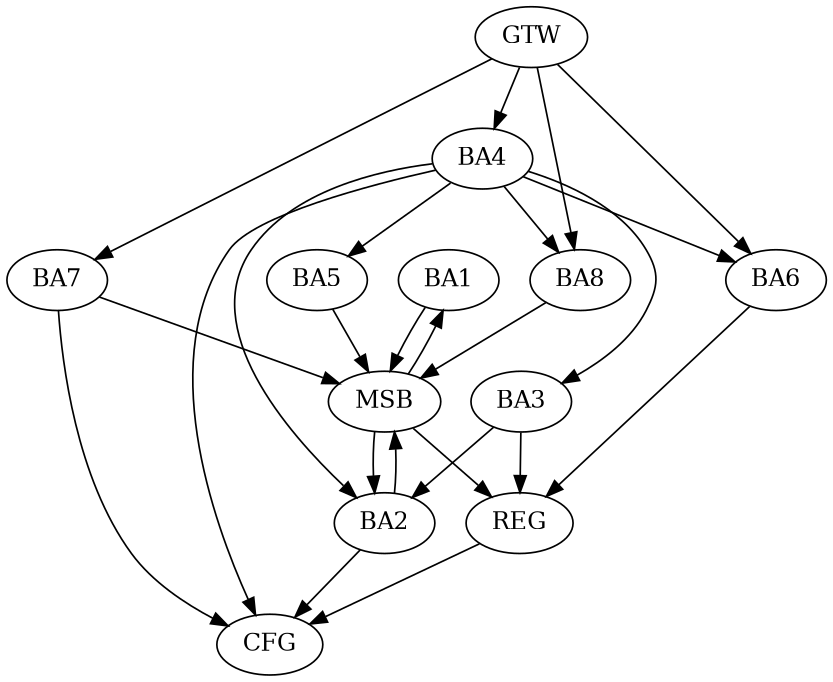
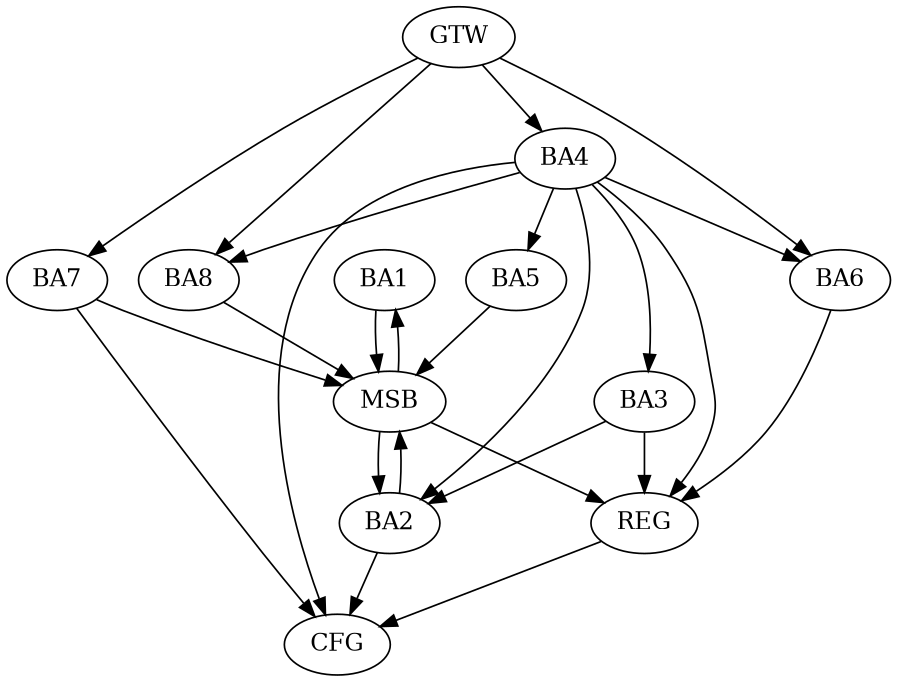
edge "BA4" -> "REG": added
